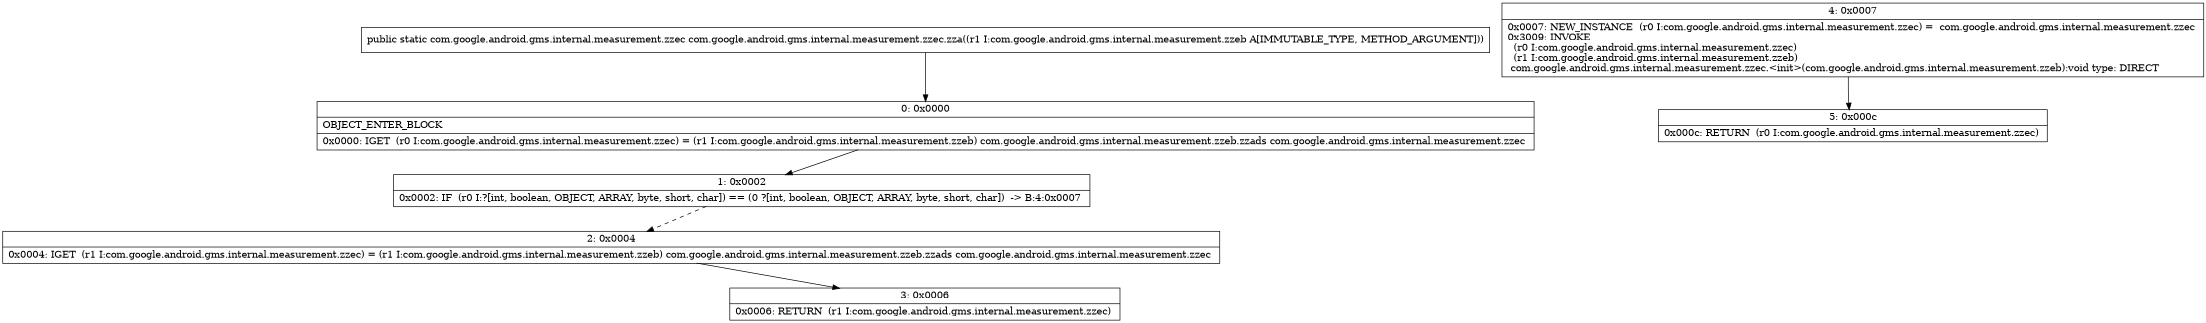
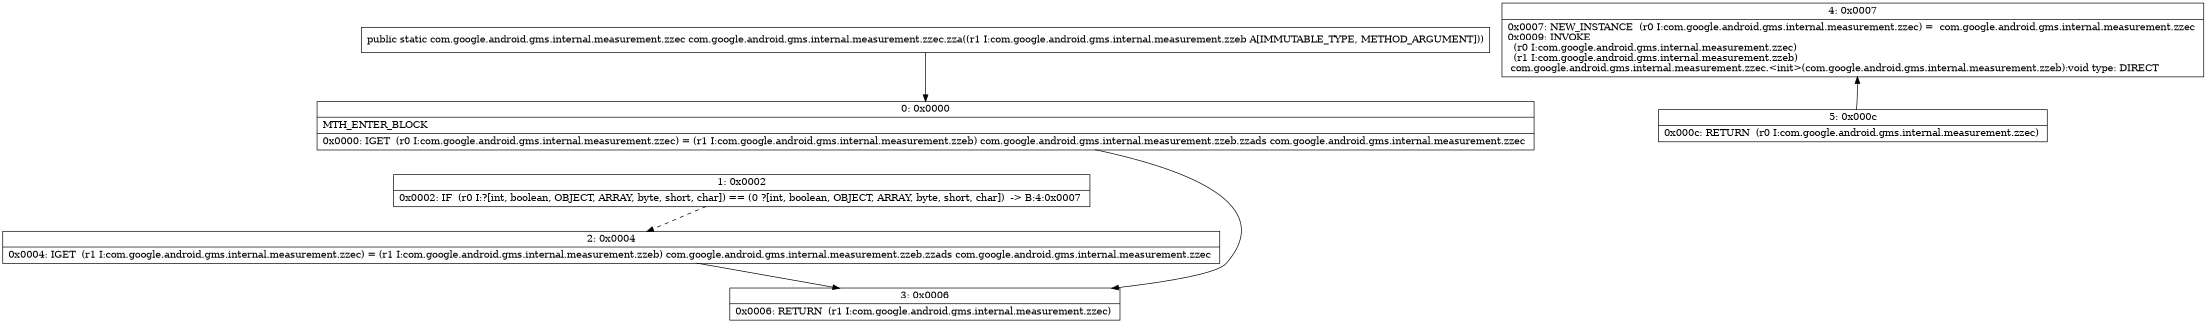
node "4: 0x0007": text "0x3009: INVOKE" -> "0x0009: INVOKE"
edge "4: 0x0007" -> "5: 0x000c": reversed
node "0: 0x0000": text "OBJECT_ENTER_BLOCK" -> "MTH_ENTER_BLOCK"
edge "0: 0x0000" -> "1: 0x0002": now "0: 0x0000" -> "3: 0x0006"
